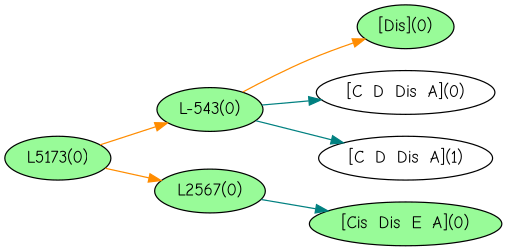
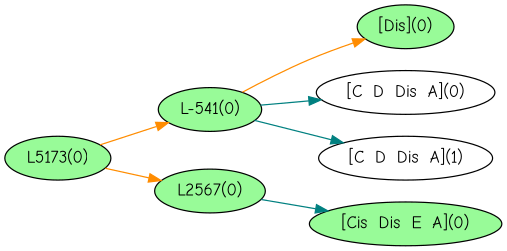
node "L-543(0)": label "L-543(0)" -> "L-541(0)"
